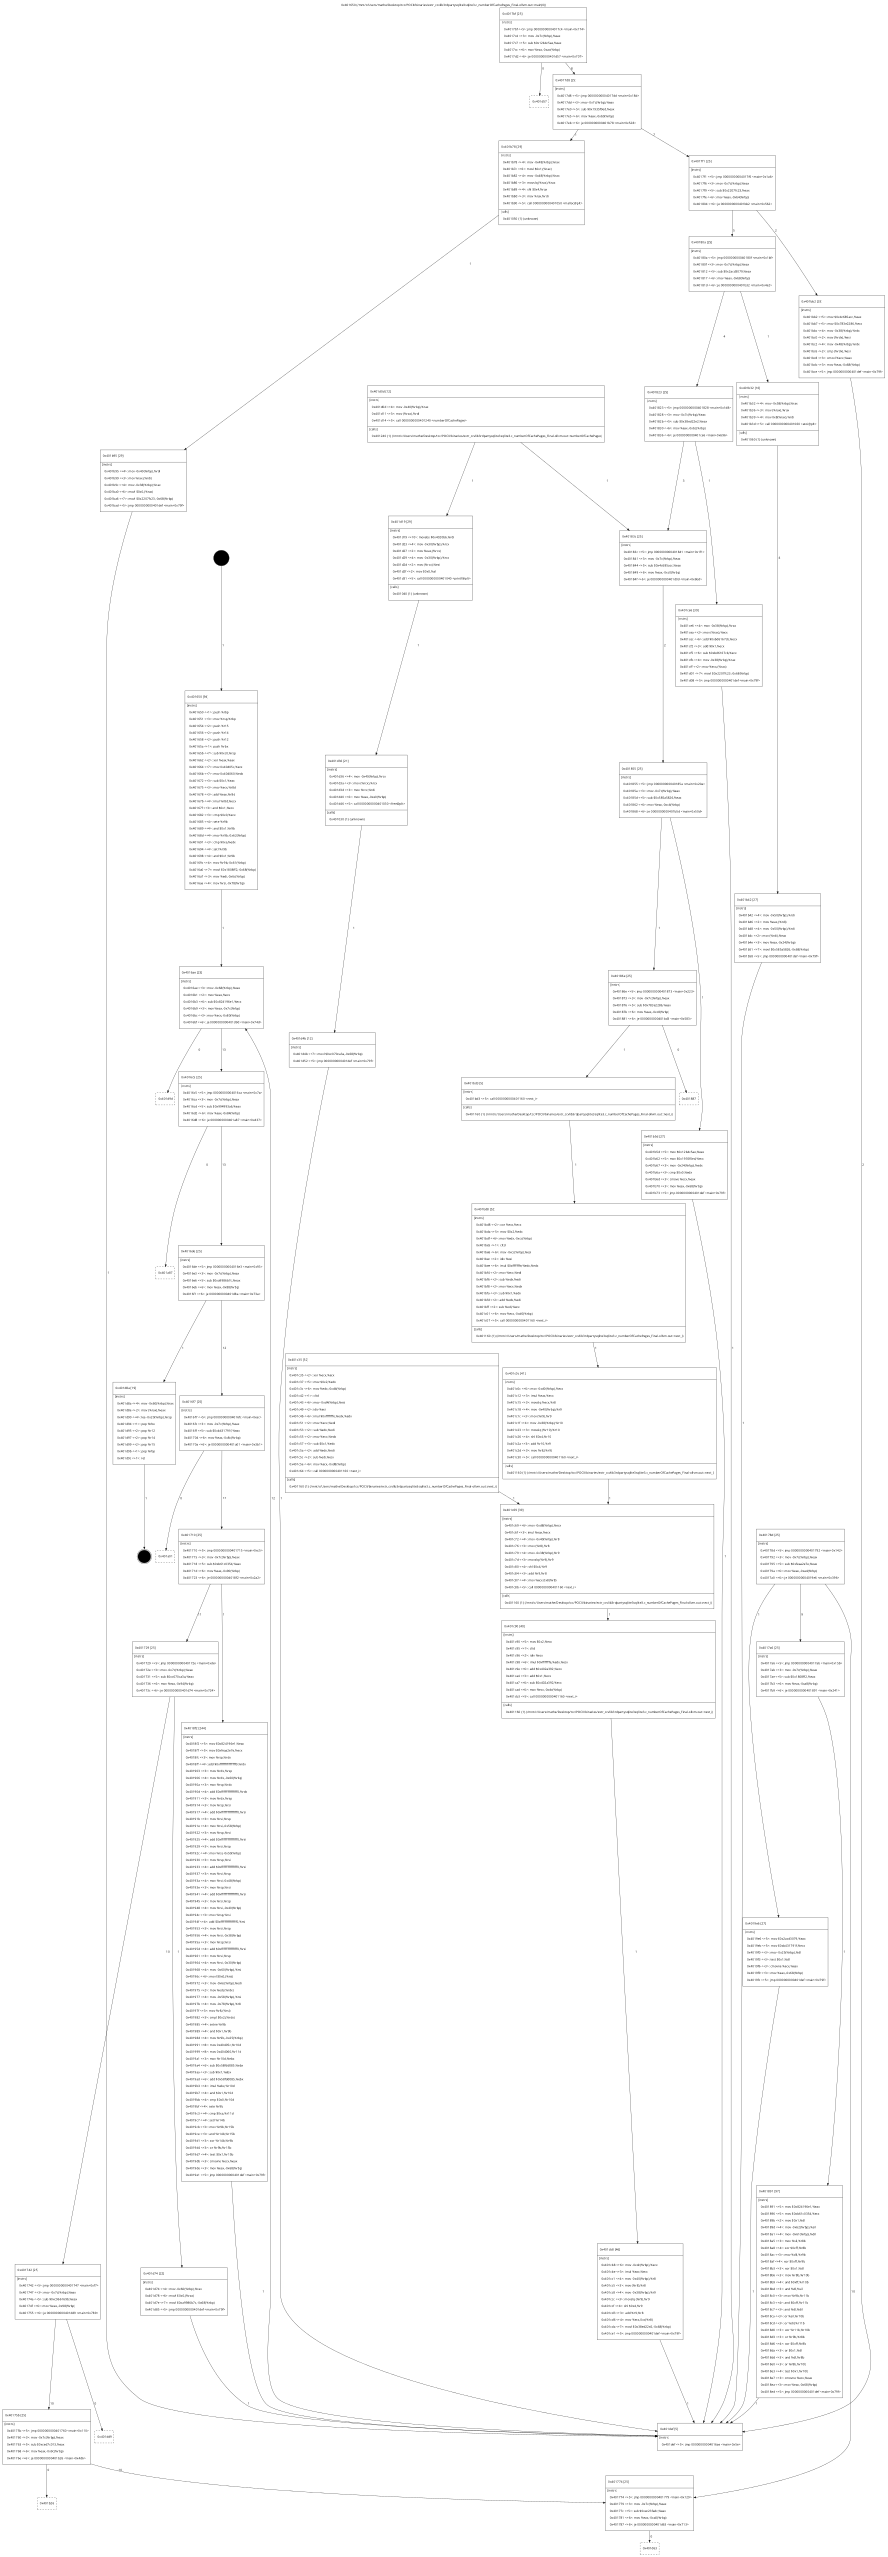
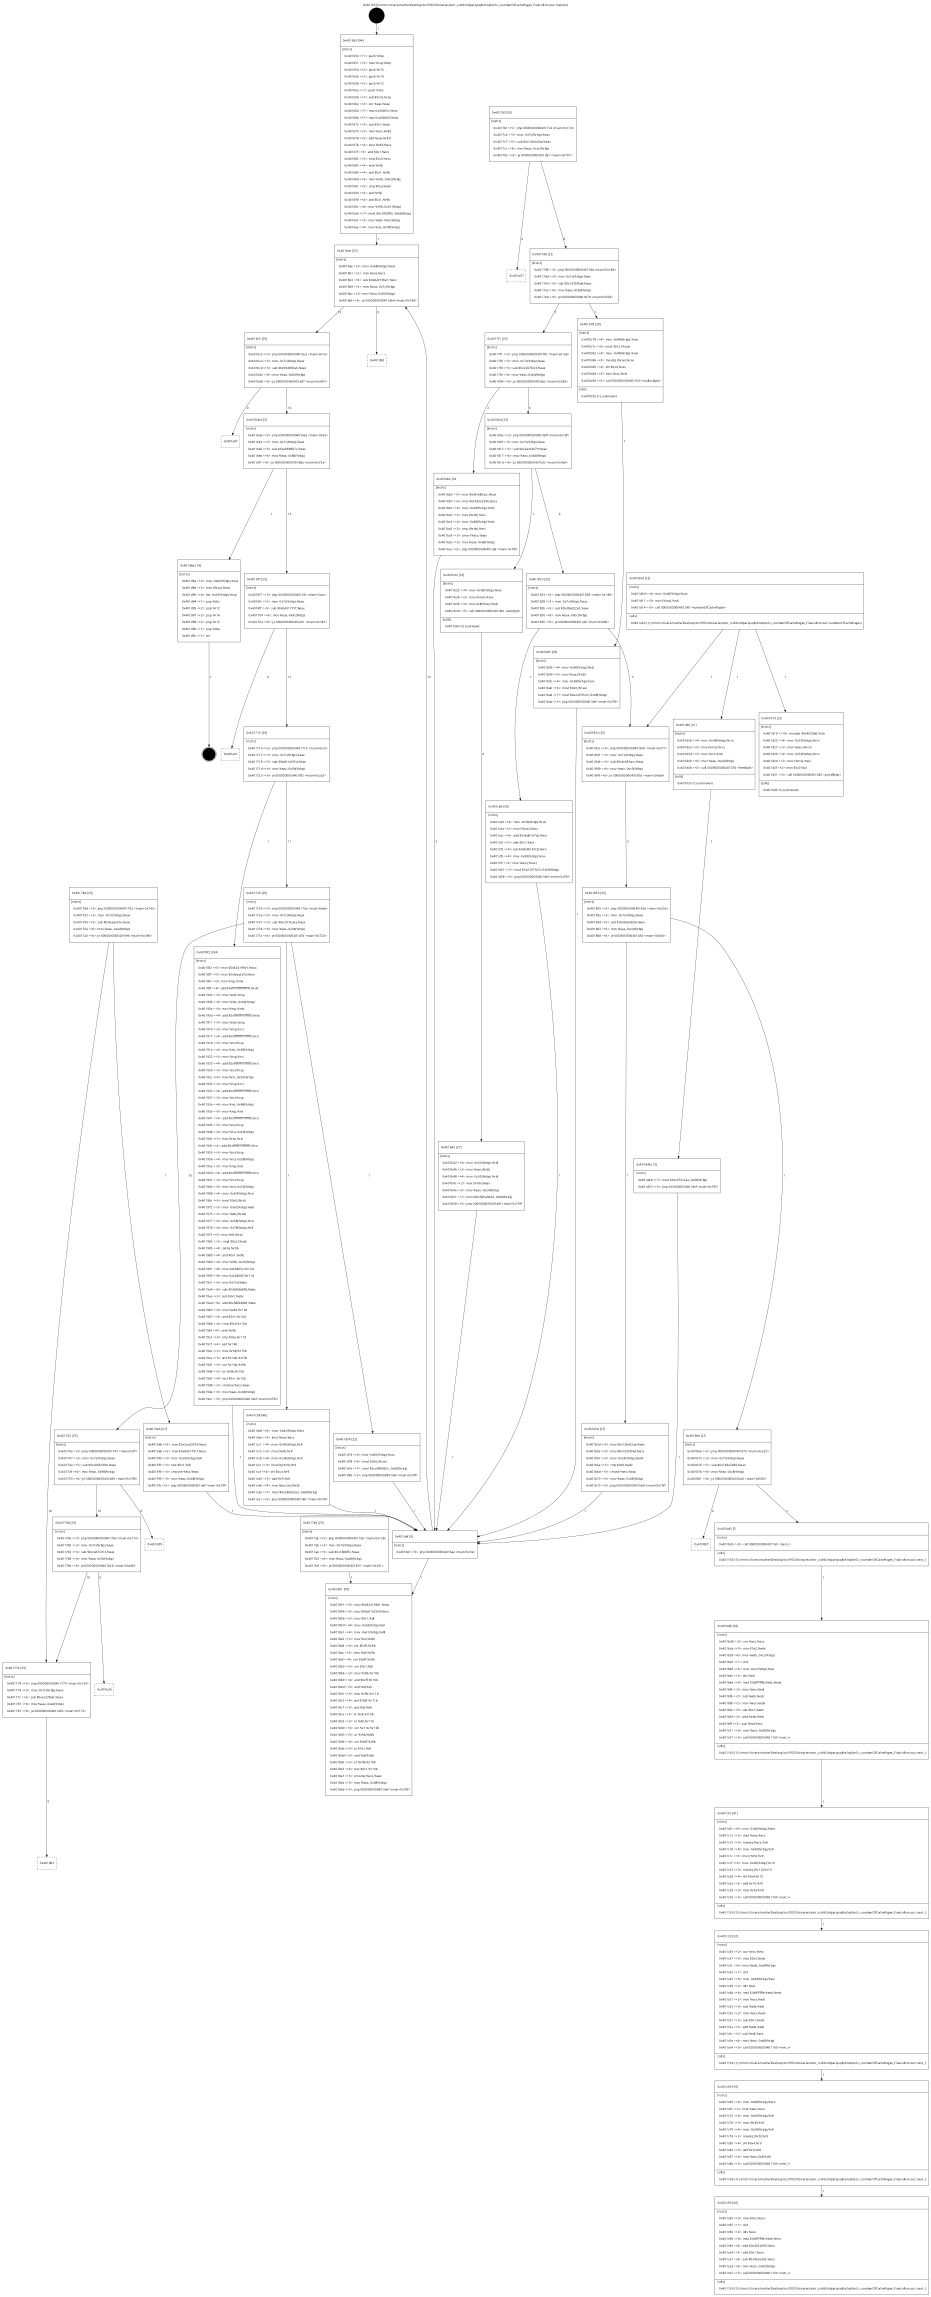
edge "0x401d19 [29]" -> "0x401d36 [21]": now "0x401d0d [12]" -> "0x401d36 [21]"
edge "0x401c0c [41]" -> "0x401c69 [39]": now "0x401c0c [41]" -> "0x401c35 [52]"
edge "0x40178d [25]" -> "0x4017a6 [25]": removed, label "9"
edge "0x401c90 [40]" -> "0x401cb8 [46]": now "0x401729 [25]" -> "0x401cb8 [46]"
edge "0x401891 [97]" -> "0x401def [5]": reversed
